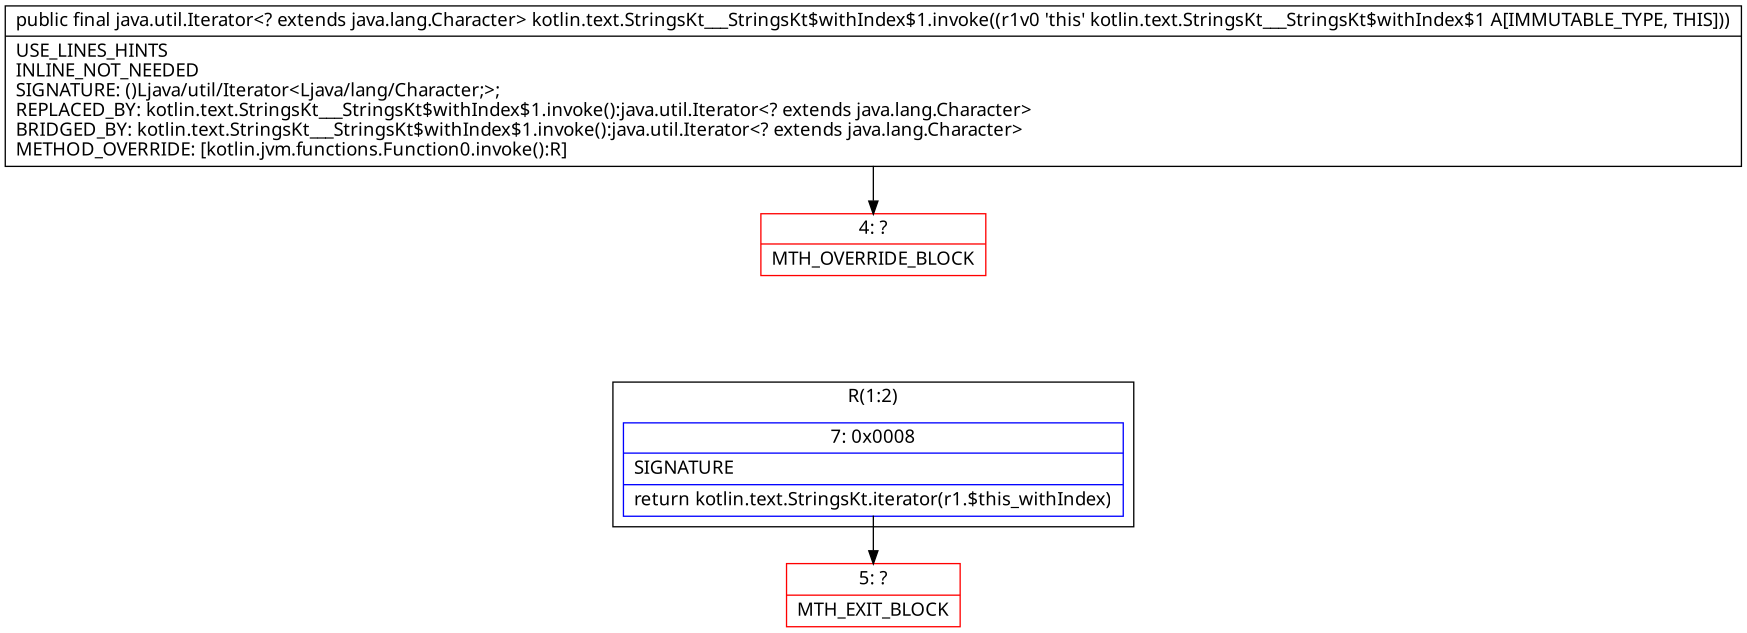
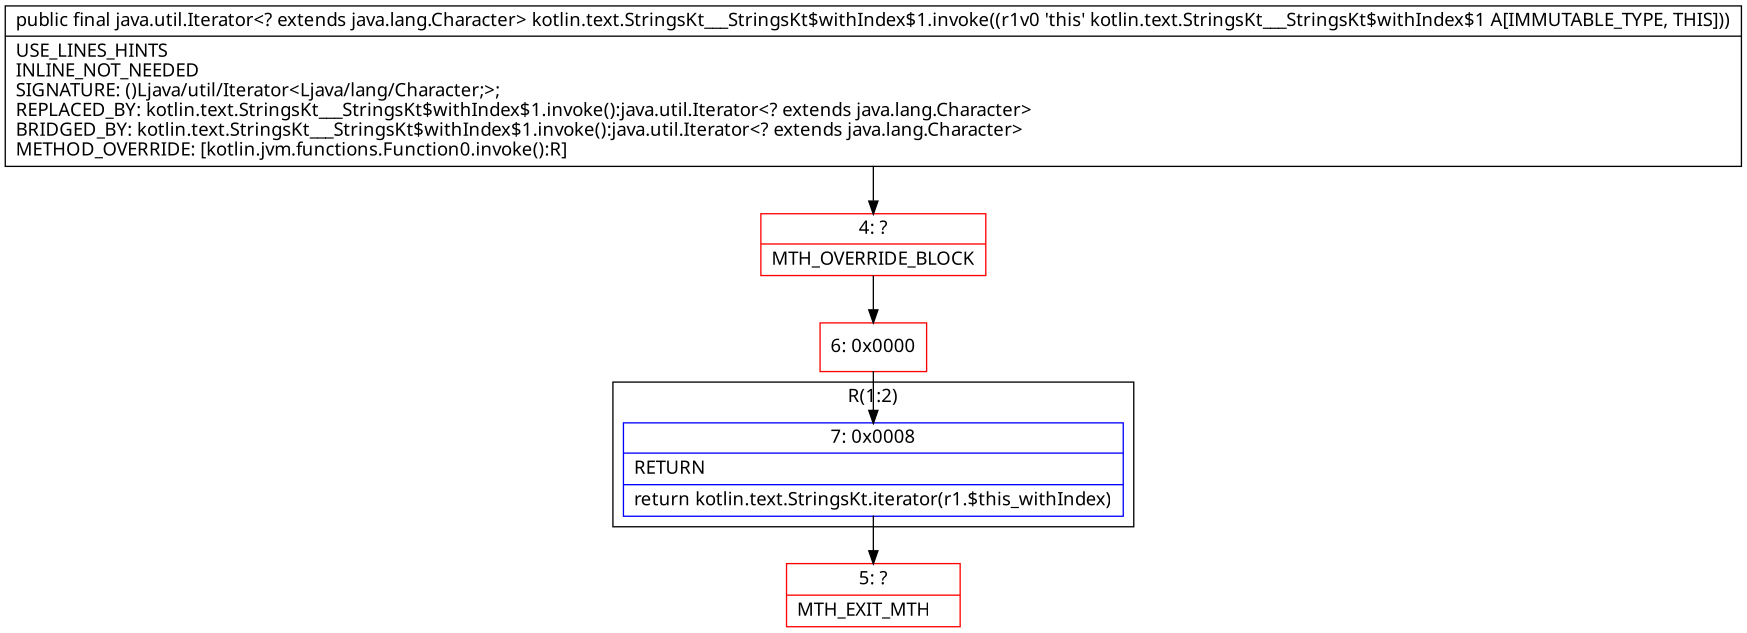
node "6: 0x0000": added
node "7: 0x0008": text "SIGNATURE" -> "RETURN"
node "5: ?": text "MTH_EXIT_BLOCK" -> "MTH_EXIT_MTH"
